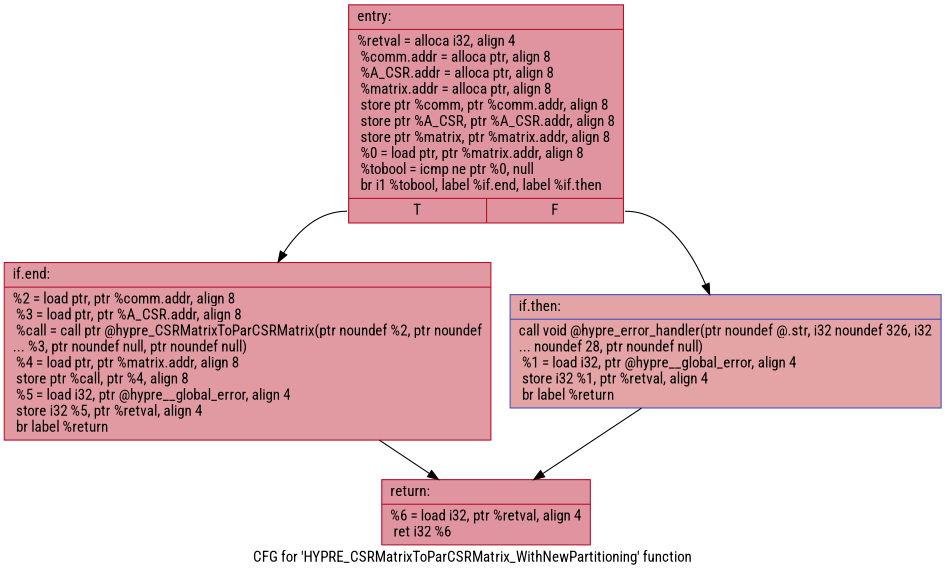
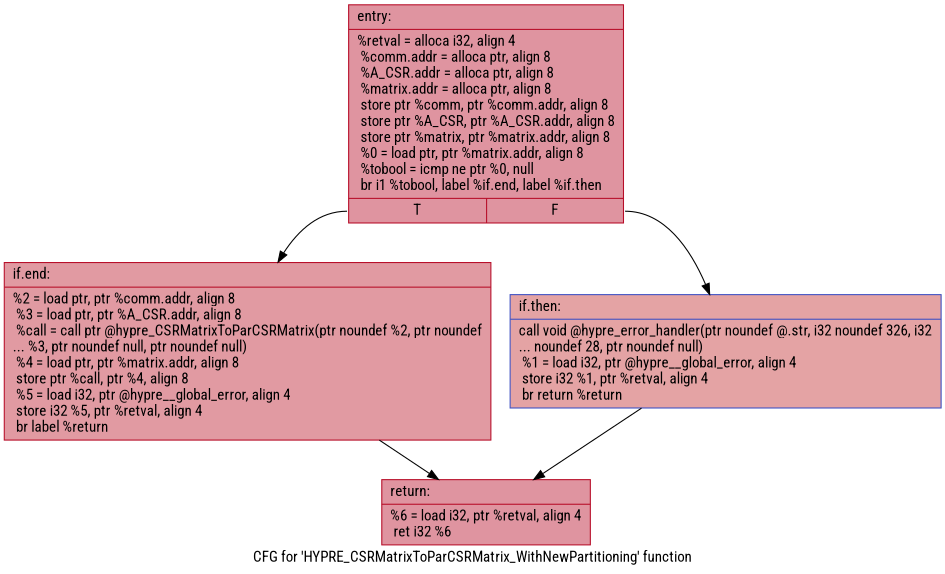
node "if.then:": text "br label %return" -> "br return %return"
